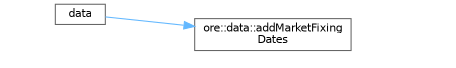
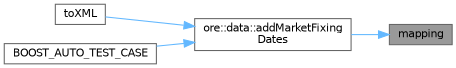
node "data": label "data" -> "toXML"
node "mapping": added
node "BOOST_AUTO_TEST_CASE": added
